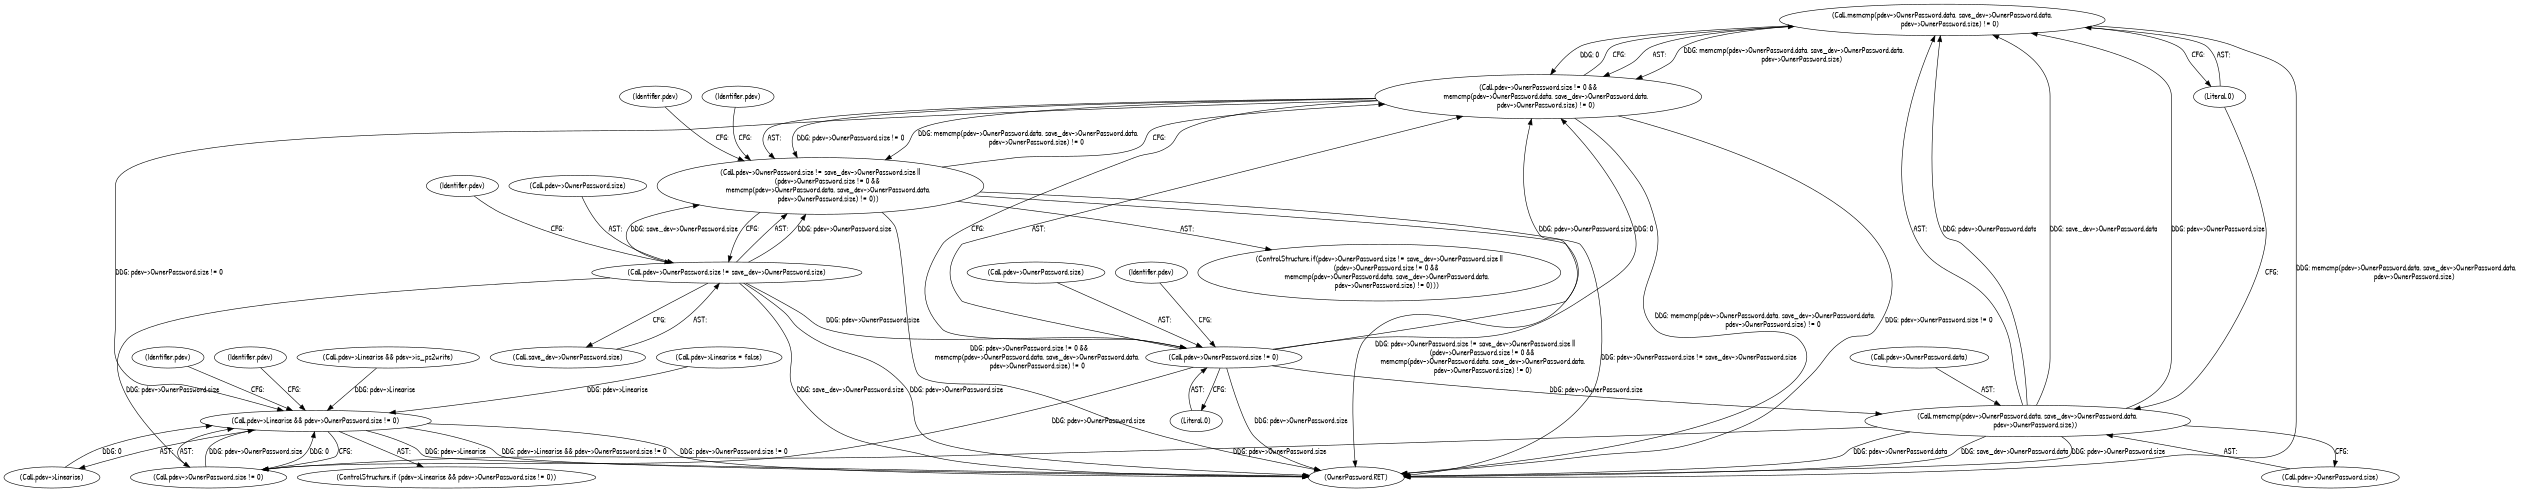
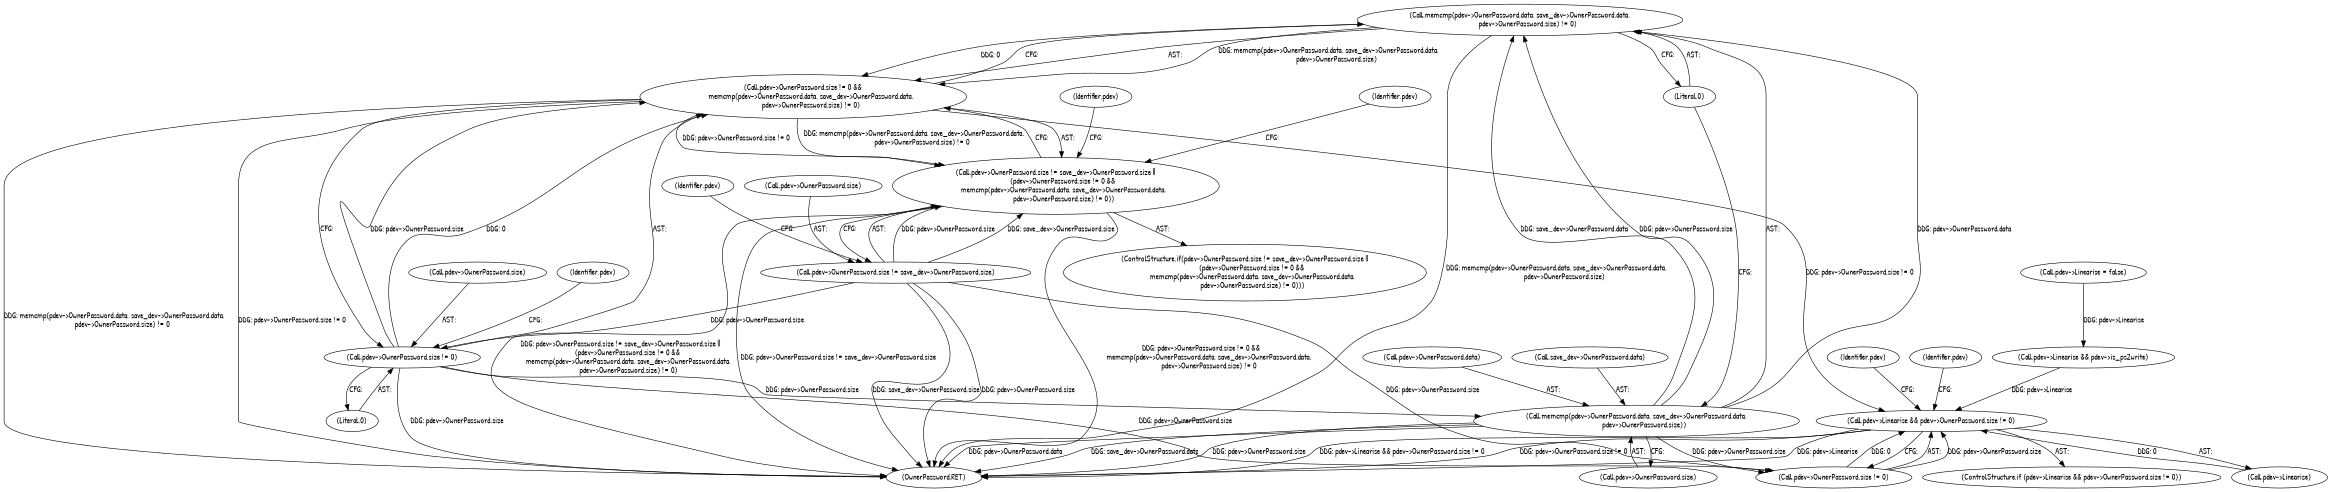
node "(Call,save_dev->OwnerPassword.size)": removed
node "(Call,save_dev->OwnerPassword.data)": added
edge "(Call,pdev->Linearise = false)" -> "(Call,pdev->Linearise && pdev->OwnerPassword.size != 0)": now "(Call,pdev->Linearise = false)" -> "(Call,pdev->Linearise && pdev->is_ps2write)"
